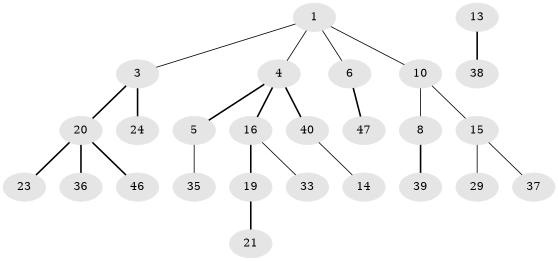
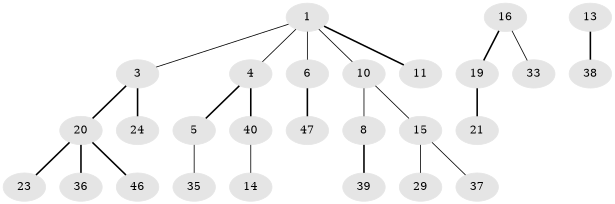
node "11": added
edge "4" -- "16": removed
